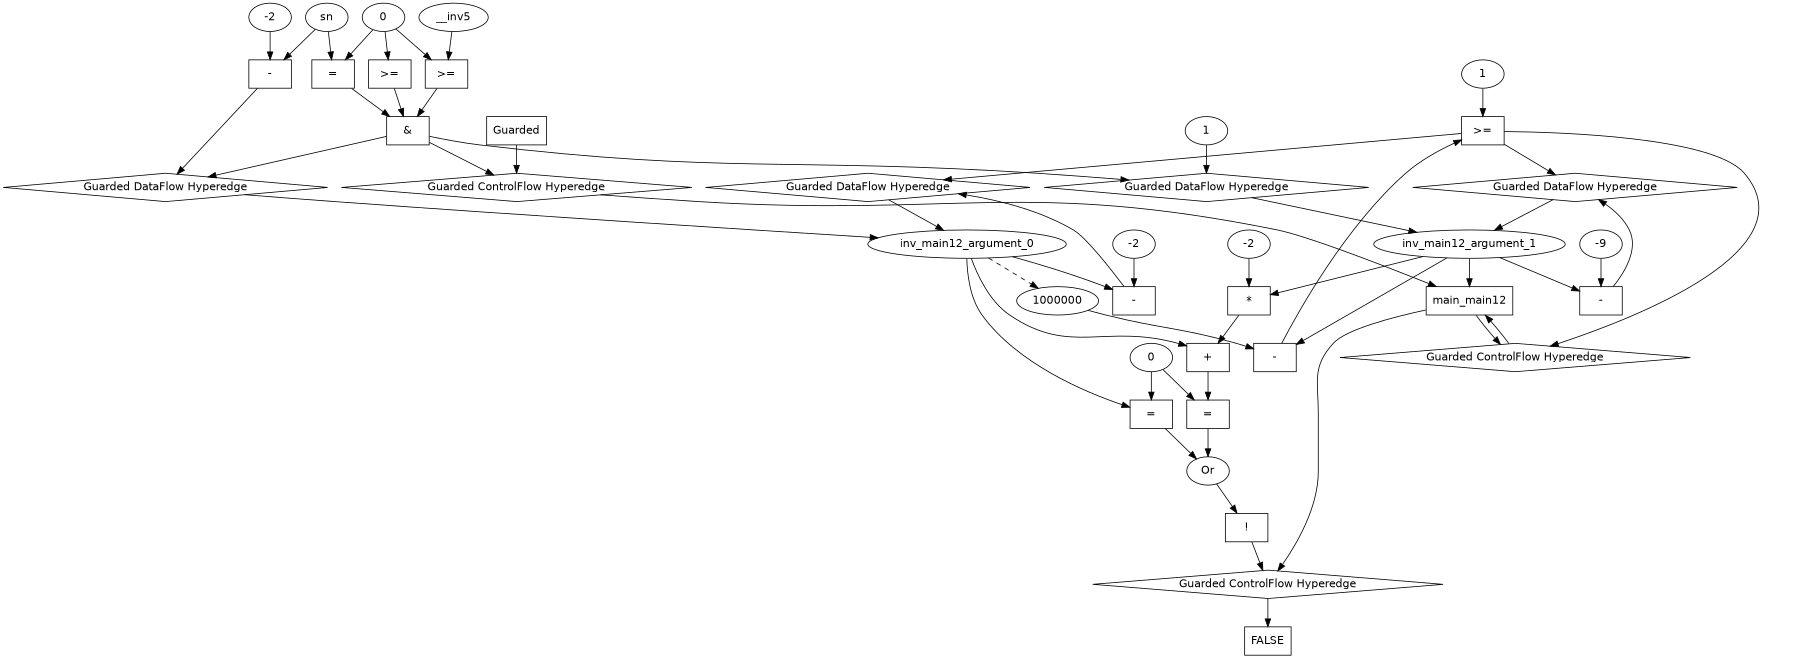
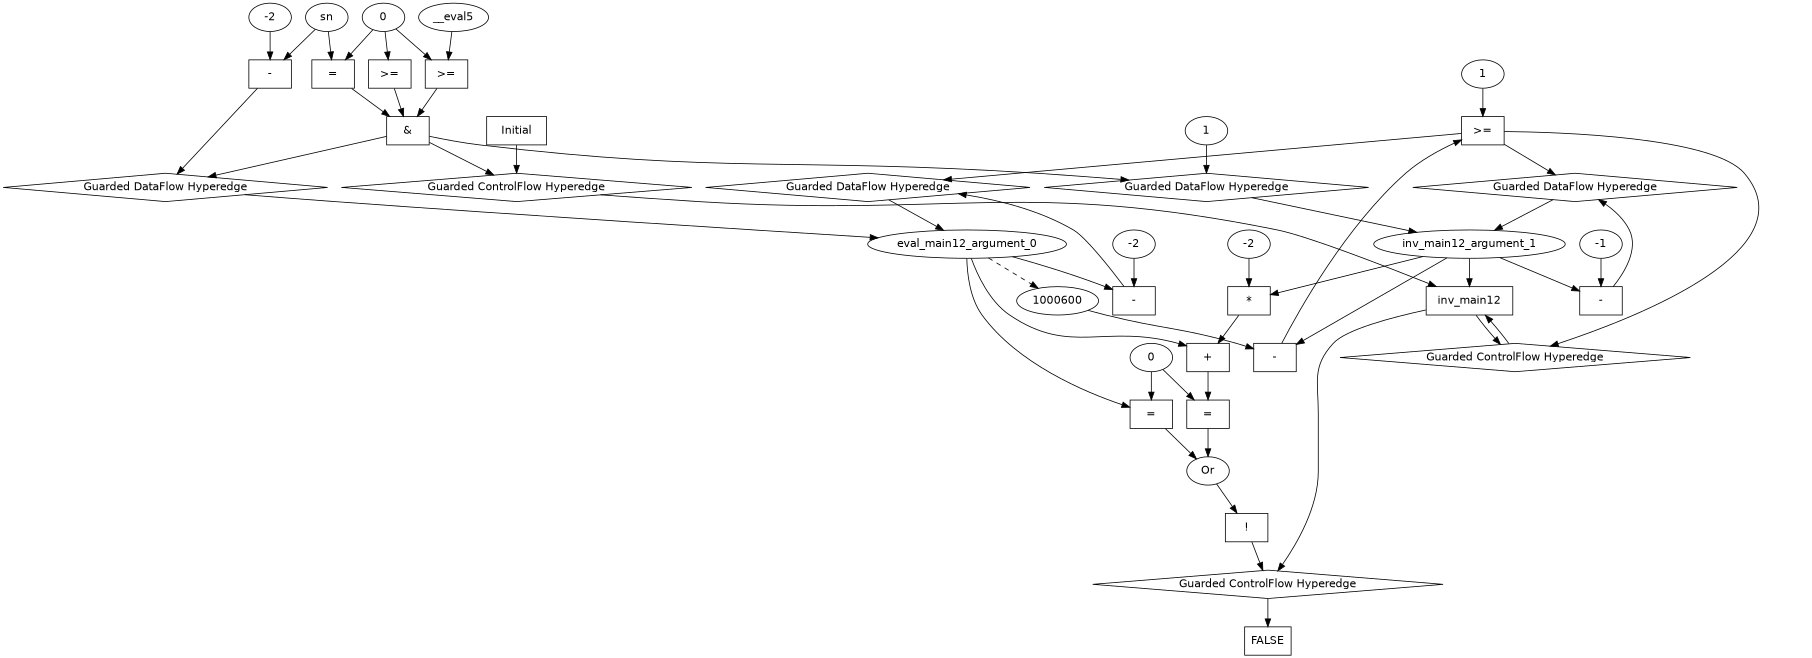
node "__inv5": label "__inv5" -> "__eval5"
node "Guarded": label "Guarded" -> "Initial"
node "inv_main12_argument_0": label "inv_main12_argument_0" -> "eval_main12_argument_0"
node "-9": label "-9" -> "-1"
node "1000000": label "1000000" -> "1000600"
node "main_main12": label "main_main12" -> "inv_main12"
